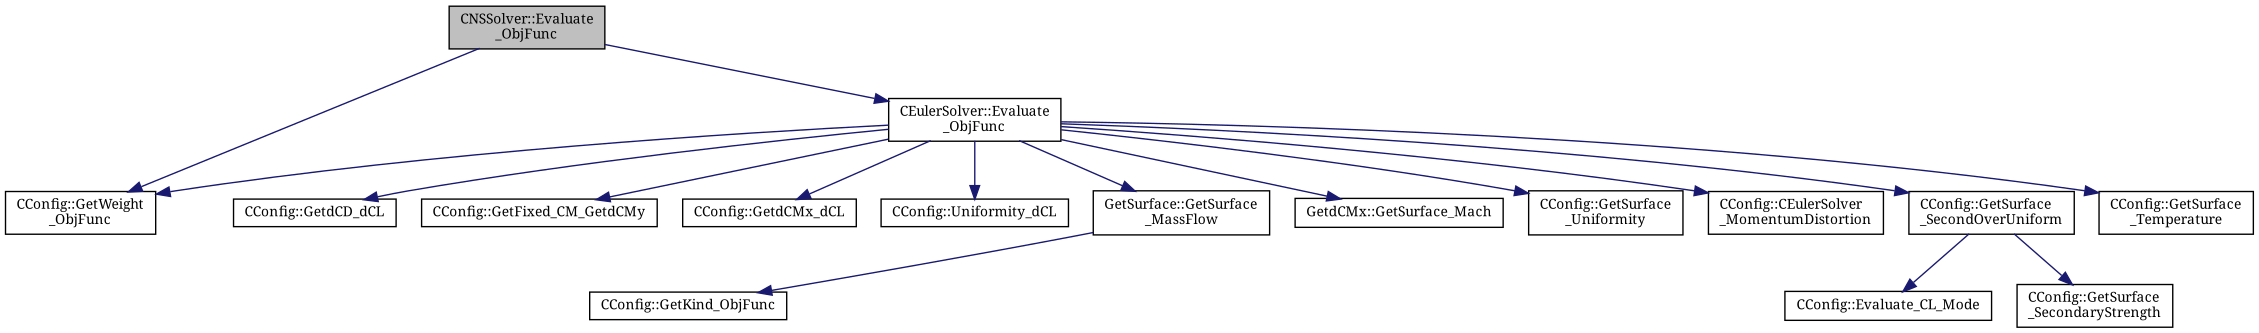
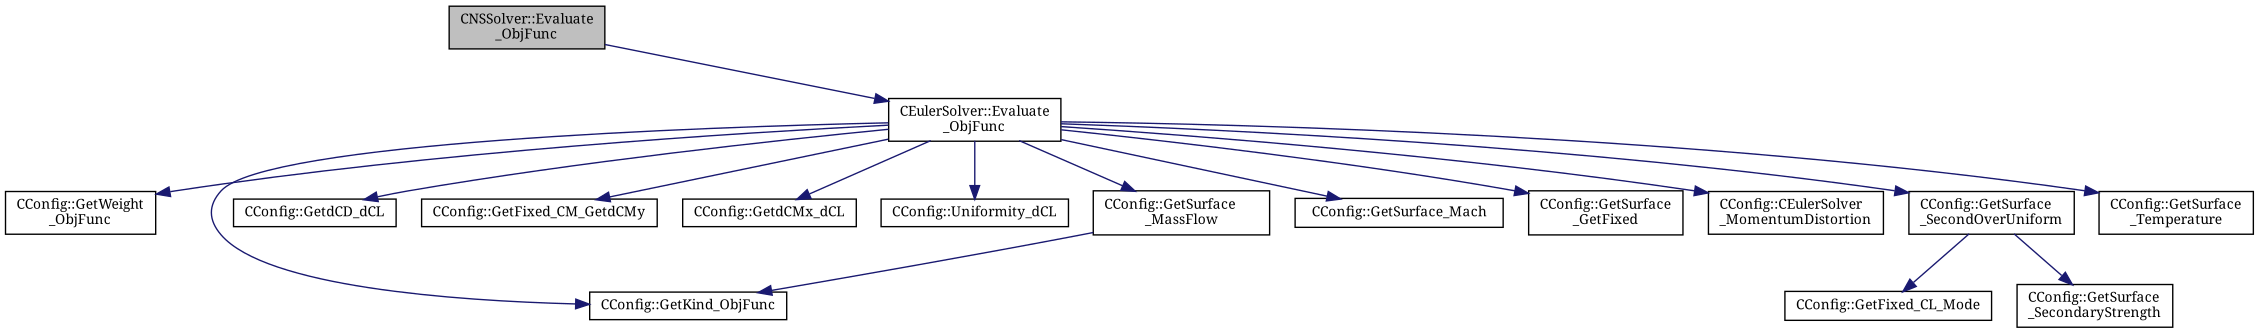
edge "CNSSolver::Evaluate _ObjFunc" -> "CConfig::GetWeight _ObjFunc": removed
edge "CEulerSolver::Evaluate _ObjFunc" -> "CConfig::GetKind_ObjFunc": added
node "GetSurface::GetSurface _MassFlow": label "GetSurface::GetSurface _MassFlow" -> "CConfig::GetSurface _MassFlow"
node "GetdCMx::GetSurface_Mach": label "GetdCMx::GetSurface_Mach" -> "CConfig::GetSurface_Mach"
node "CConfig::GetSurface _Uniformity": label "CConfig::GetSurface _Uniformity" -> "CConfig::GetSurface _GetFixed"
node "CConfig::Evaluate_CL_Mode": label "CConfig::Evaluate_CL_Mode" -> "CConfig::GetFixed_CL_Mode"
